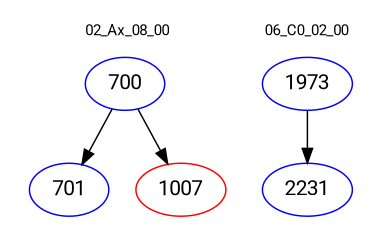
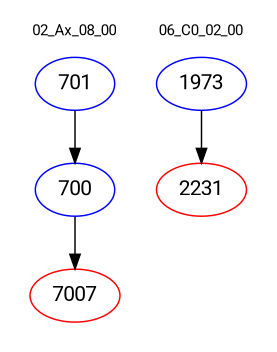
edge "700" -> "701": reversed
node "1007": label "1007" -> "7007"
node "2231": color blue -> red
